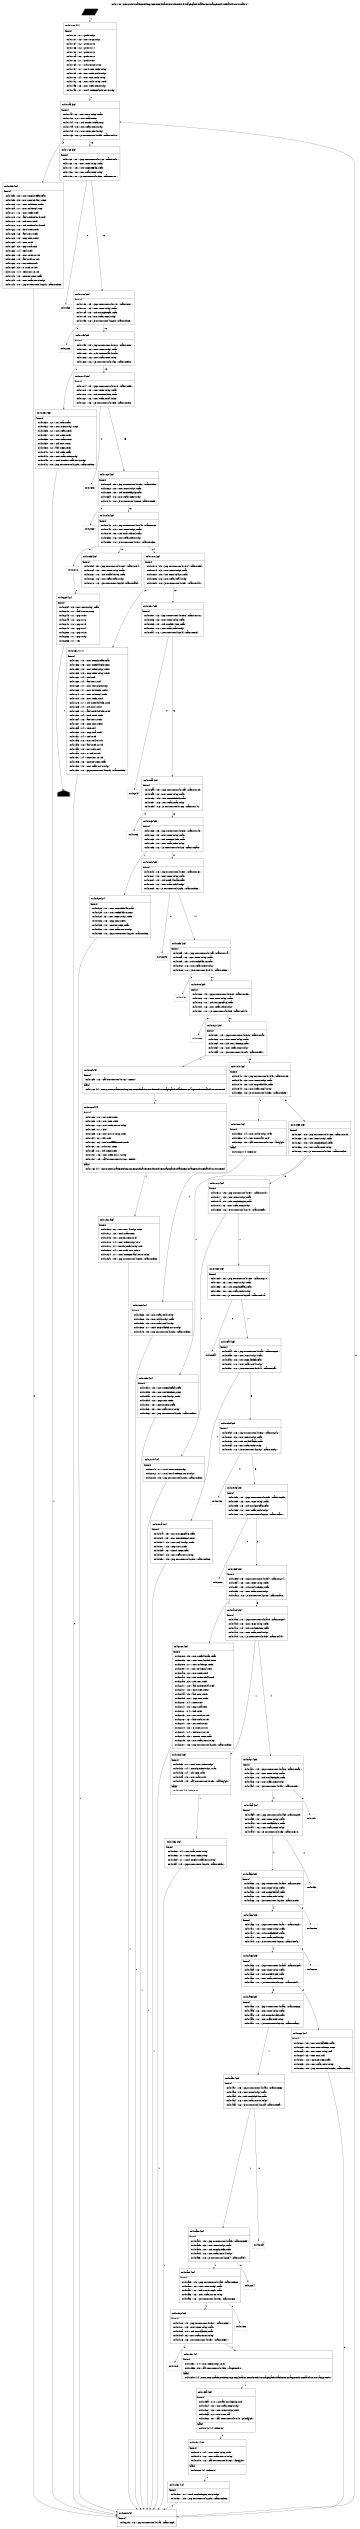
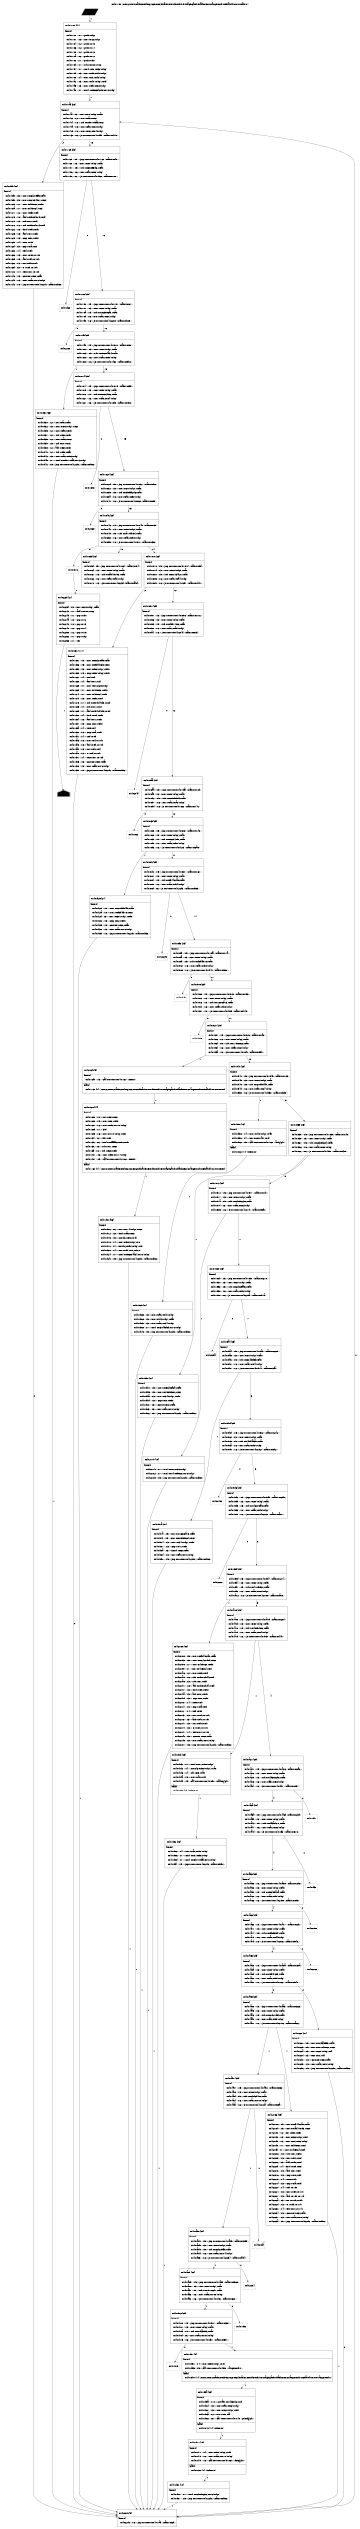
node "0x4021e6 [89]": added
